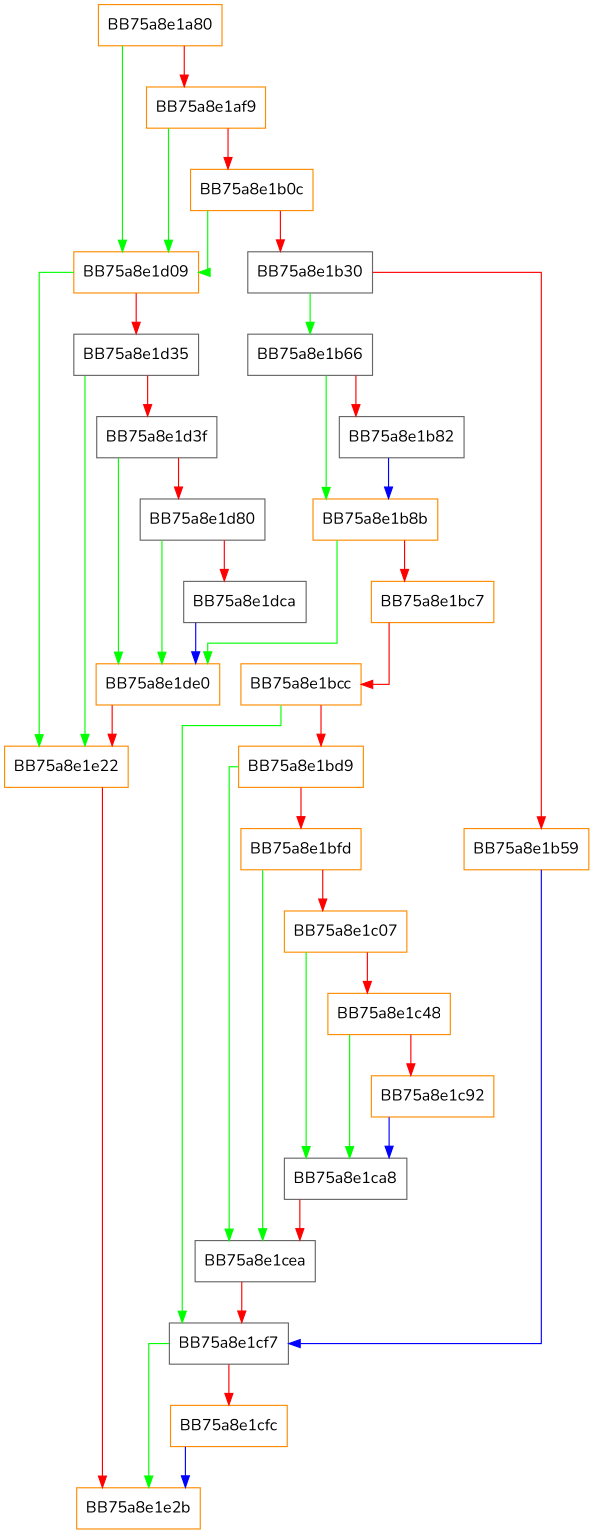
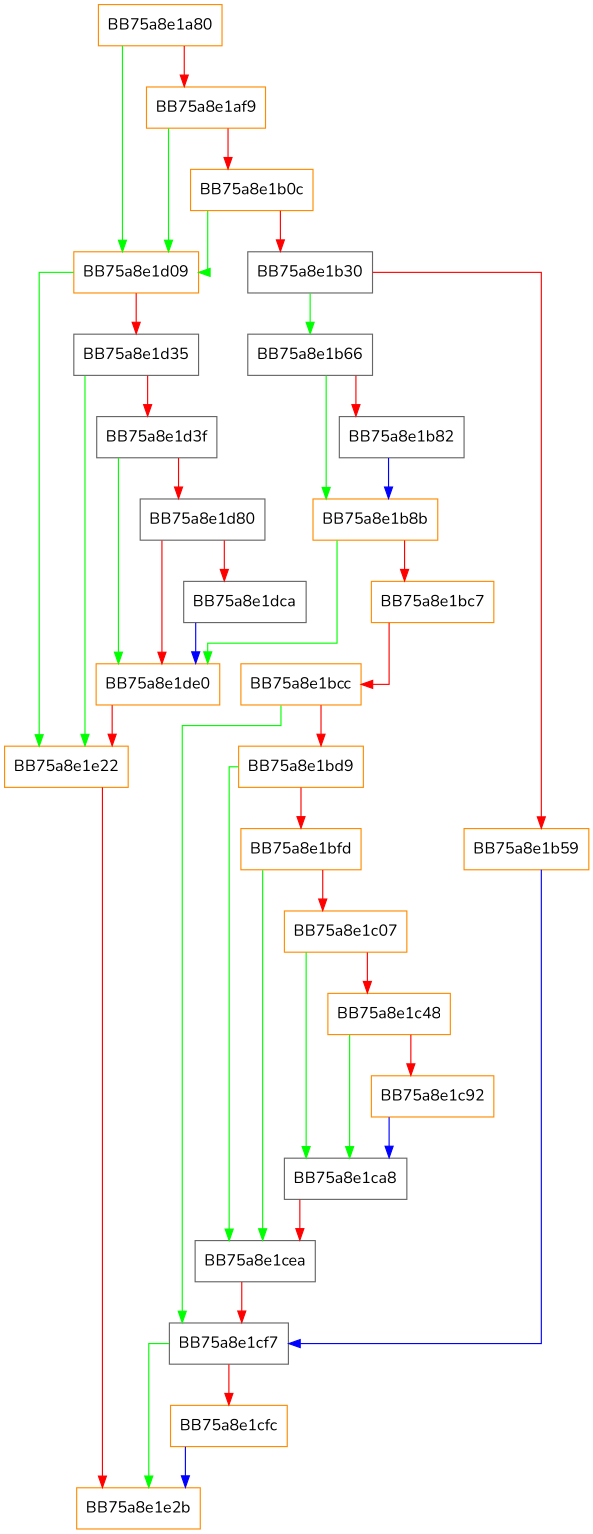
edge "BB75a8e1d80" -> "BB75a8e1de0": color green -> red
